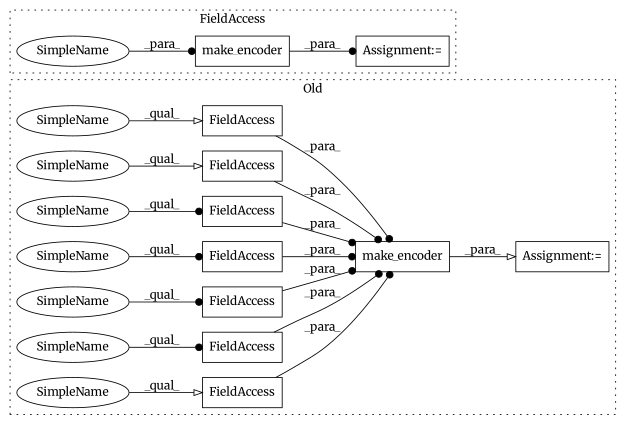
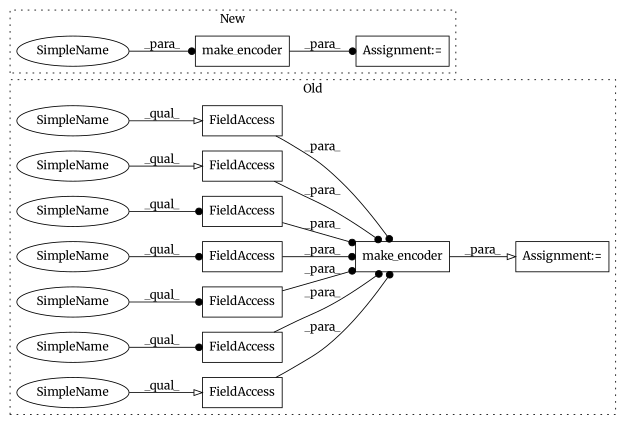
cluster "FieldAccess": label "FieldAccess" -> "New"
